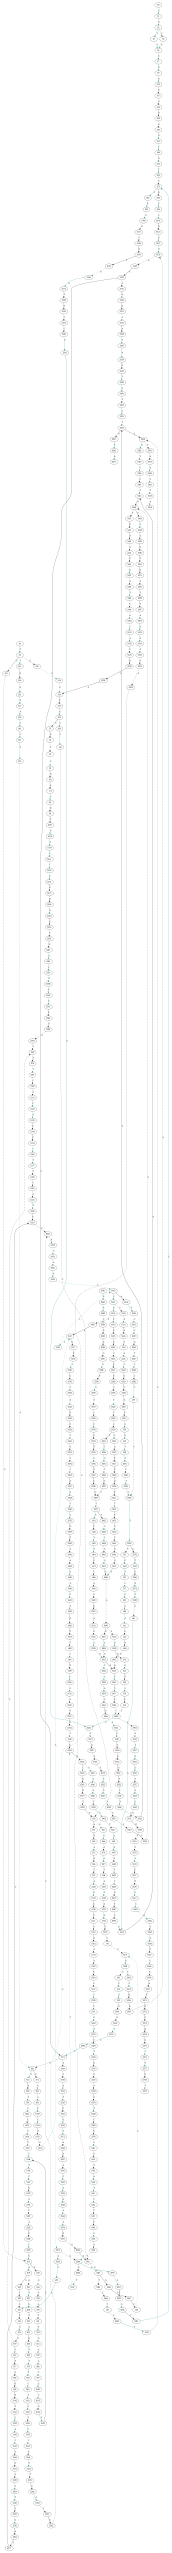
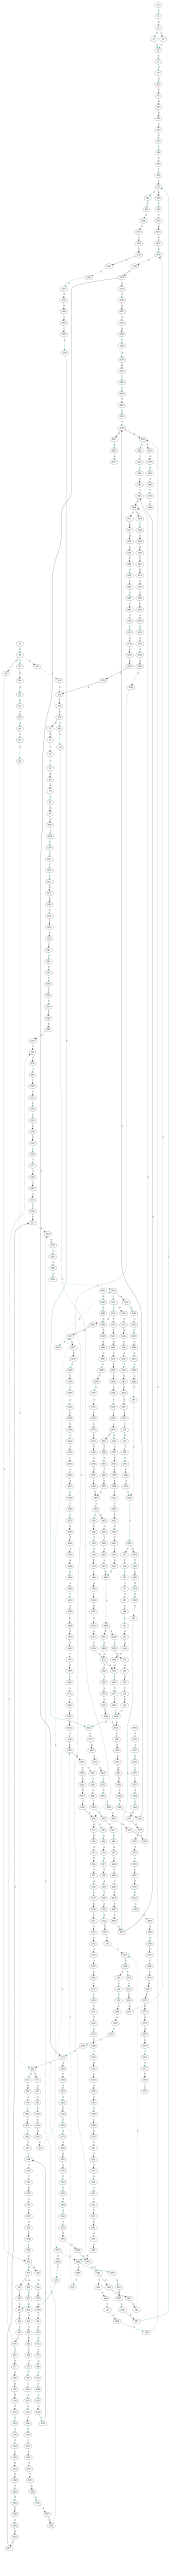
edge "S494" -> "S903": now "S494" -> "S546"
